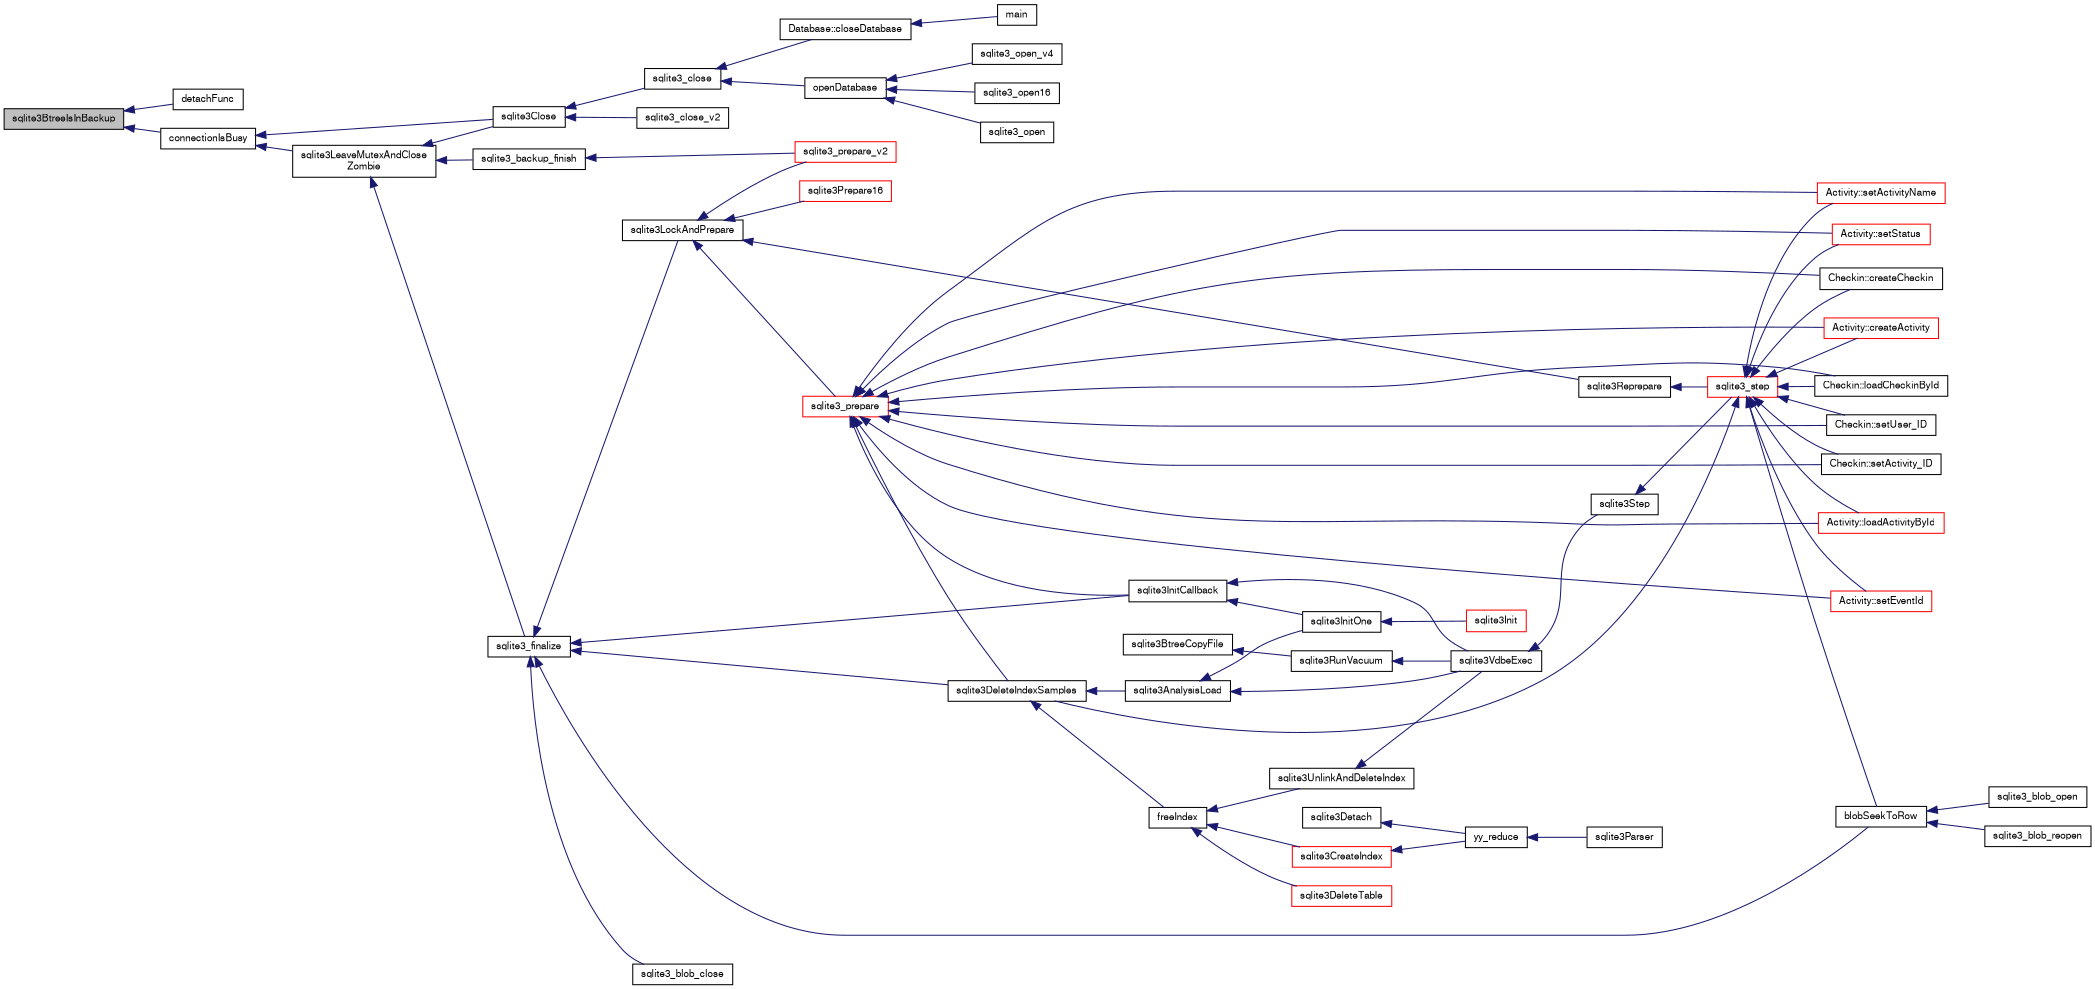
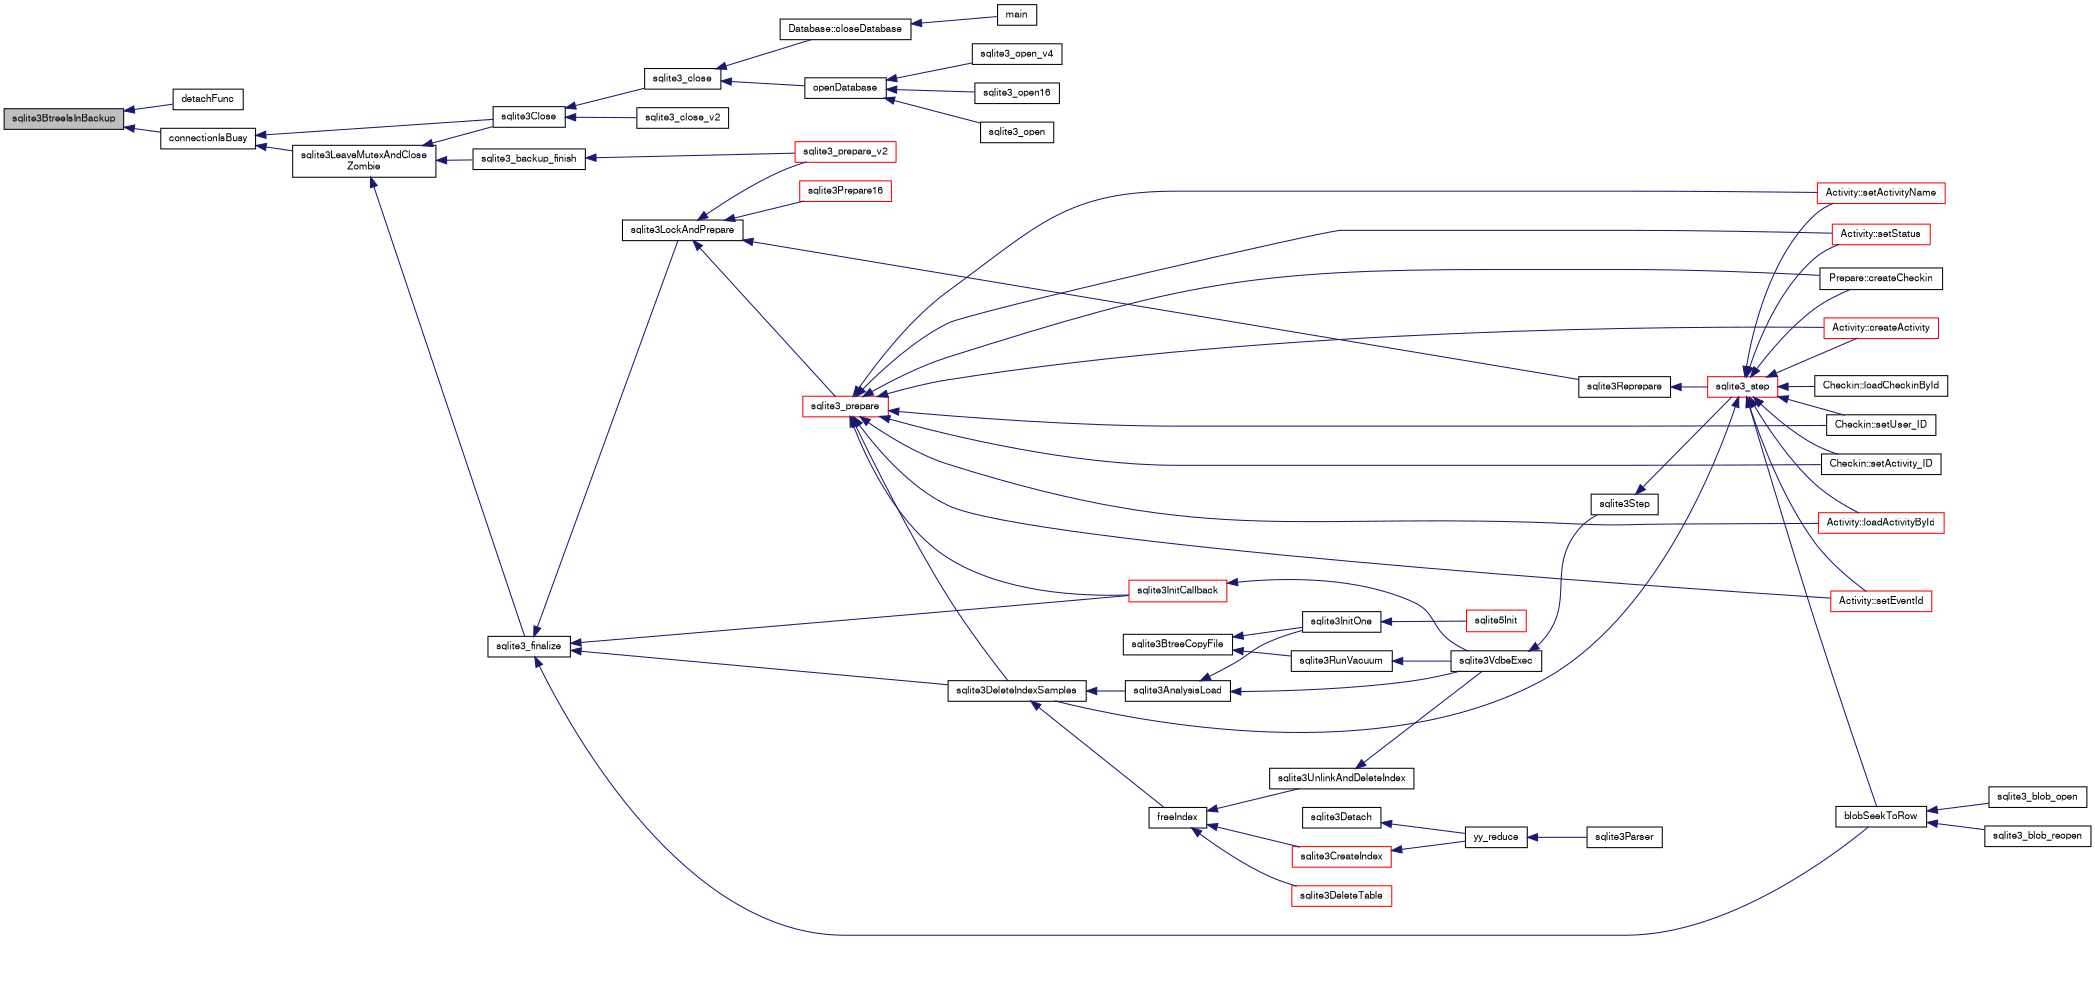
node "Checkin::createCheckin": label "Checkin::createCheckin" -> "Prepare::createCheckin"
edge "Checkin::loadCheckinById" -> "sqlite3_prepare": removed
node "sqlite3InitCallback": color black -> red
edge "sqlite3InitOne" -> "sqlite3InitCallback": now "sqlite3InitOne" -> "sqlite3BtreeCopyFile"
node "sqlite3Init": label "sqlite3Init" -> "sqlite5Init"
node "sqlite3_blob_close": removed
